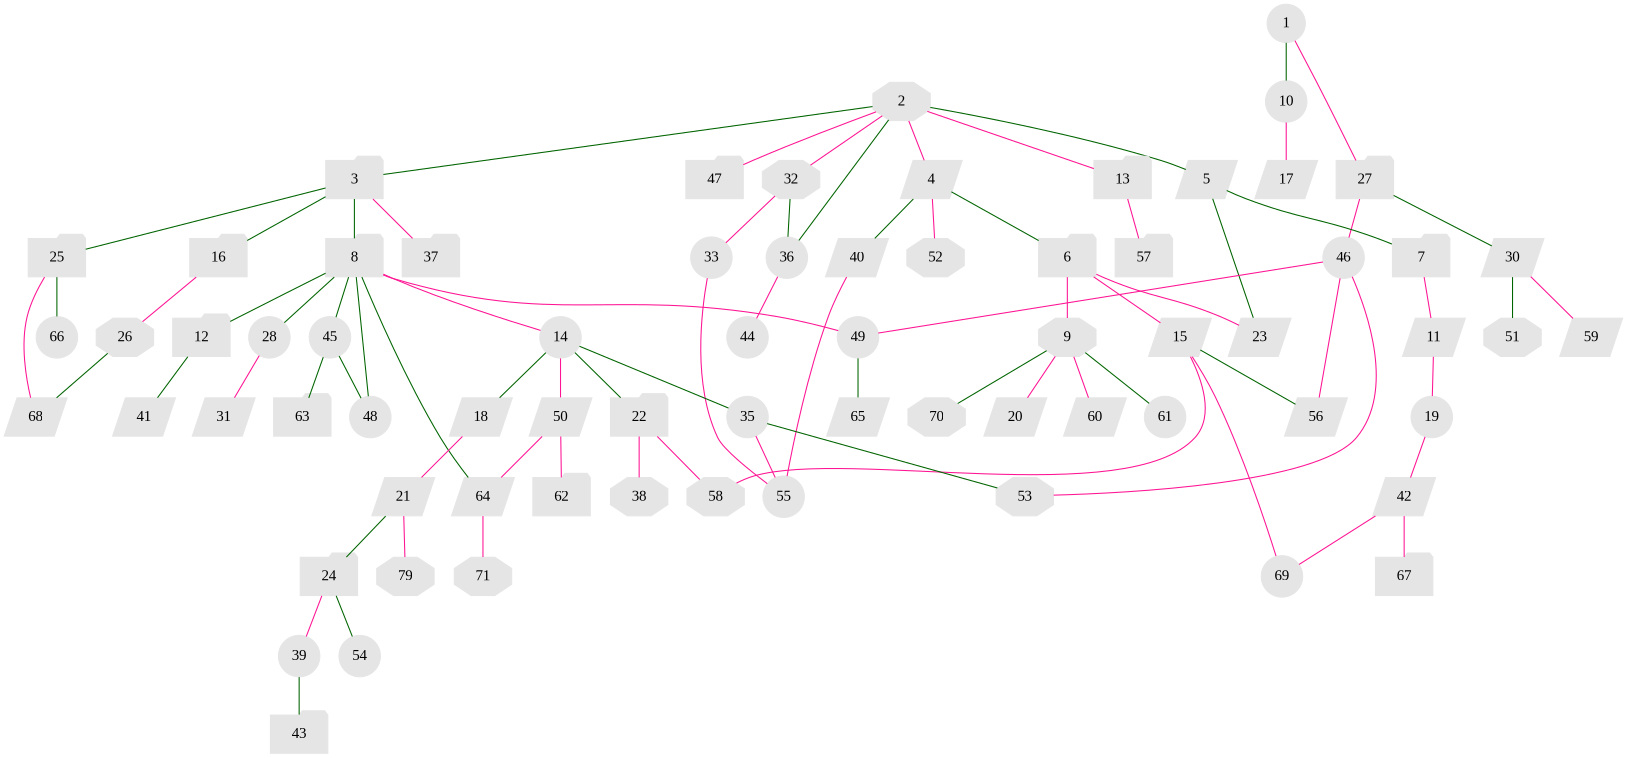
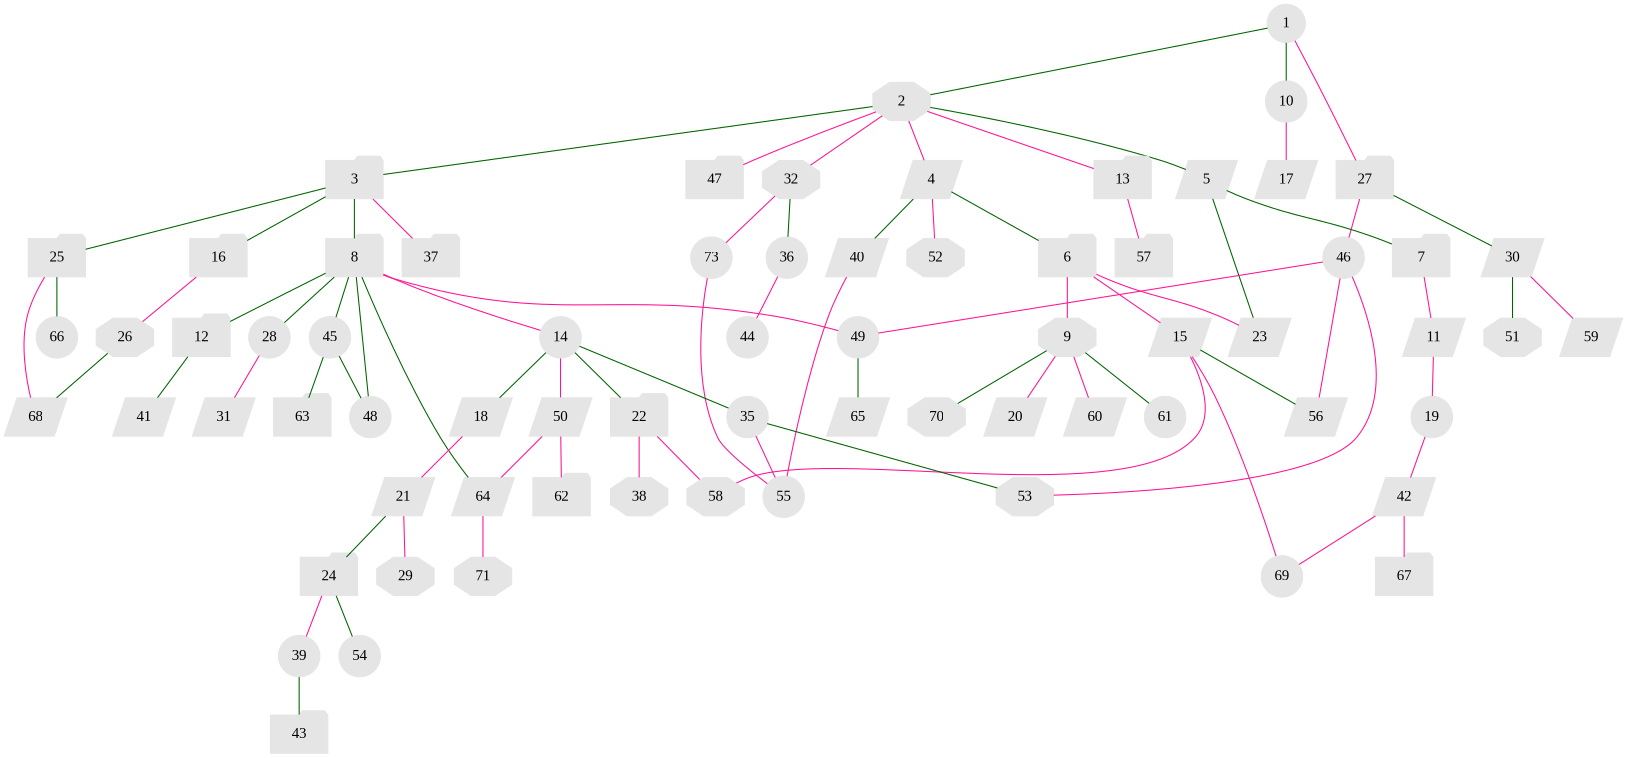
edge "2" -- "36": now "2" -- "1"
node "33": label "33" -> "73"
node "79": label "79" -> "29"
